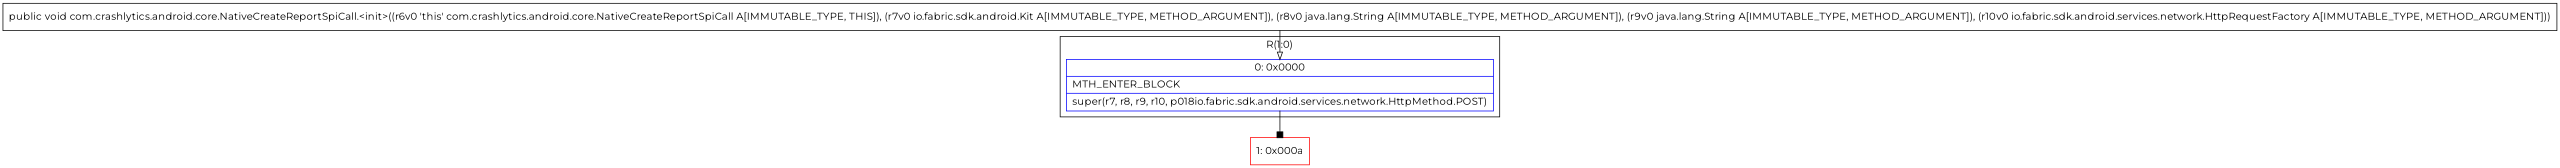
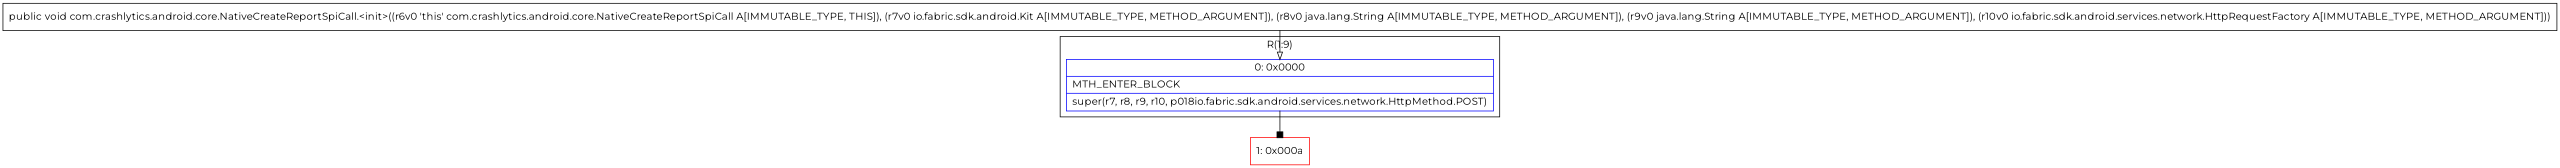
cluster "R(1:0)": label "R(1:0)" -> "R(1:9)"
